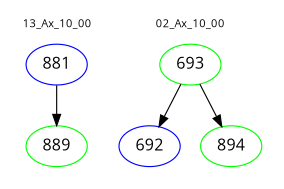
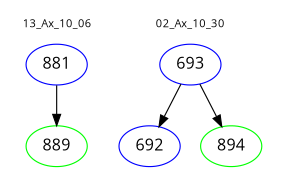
cluster "13_Ax_10_00": label "13_Ax_10_00" -> "13_Ax_10_06"
cluster "02_Ax_10_00": label "02_Ax_10_00" -> "02_Ax_10_30"
node "693": color green -> blue
